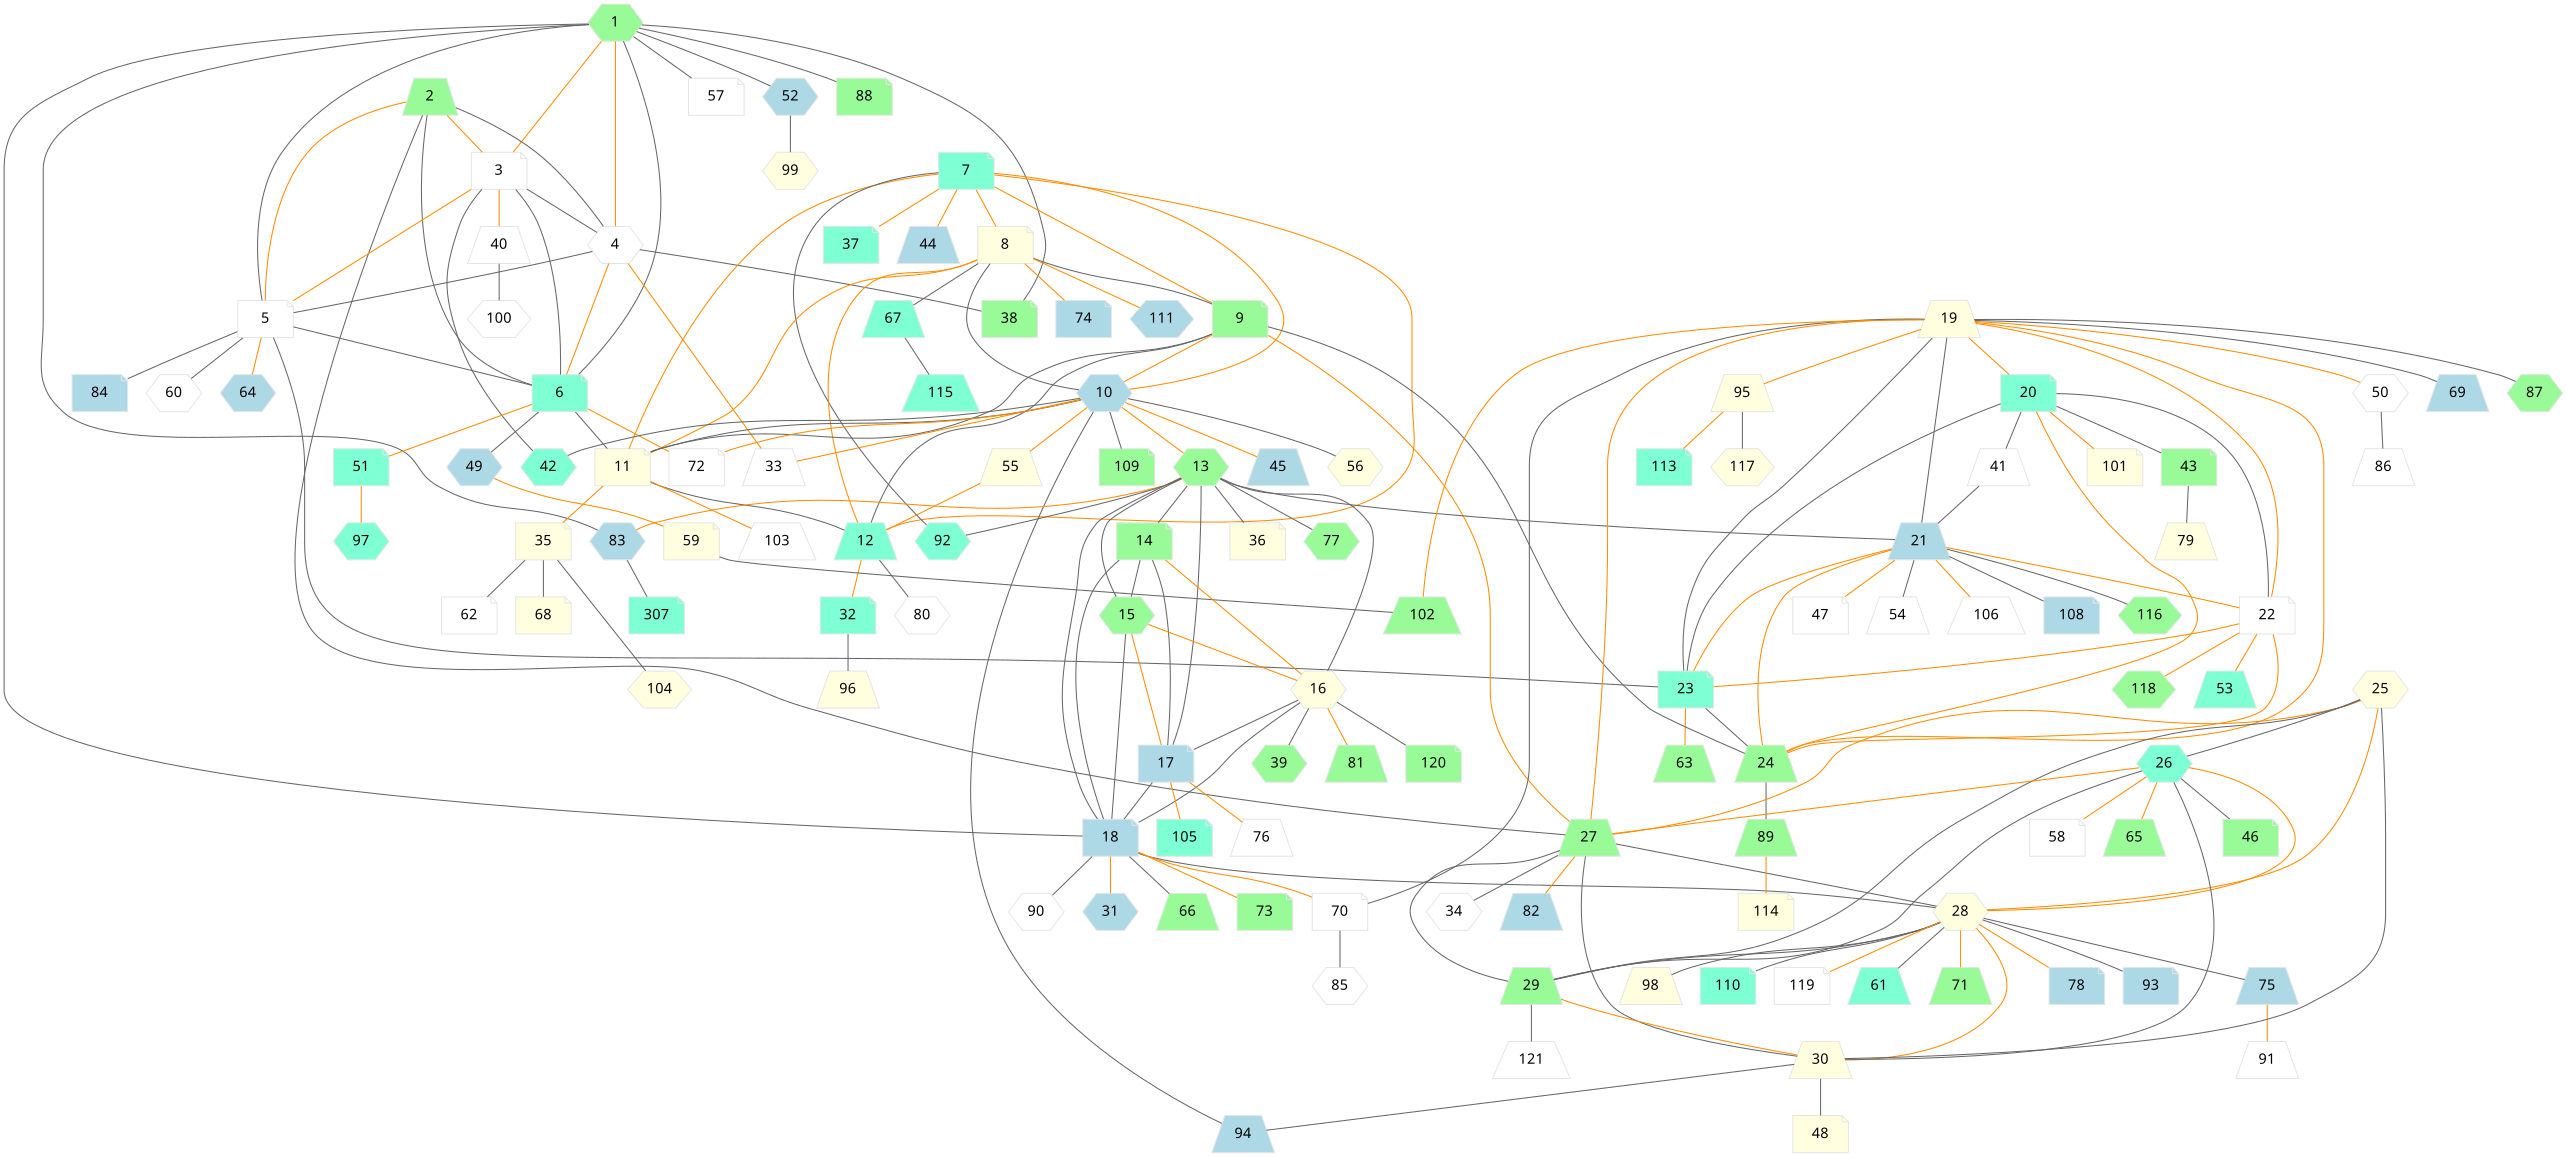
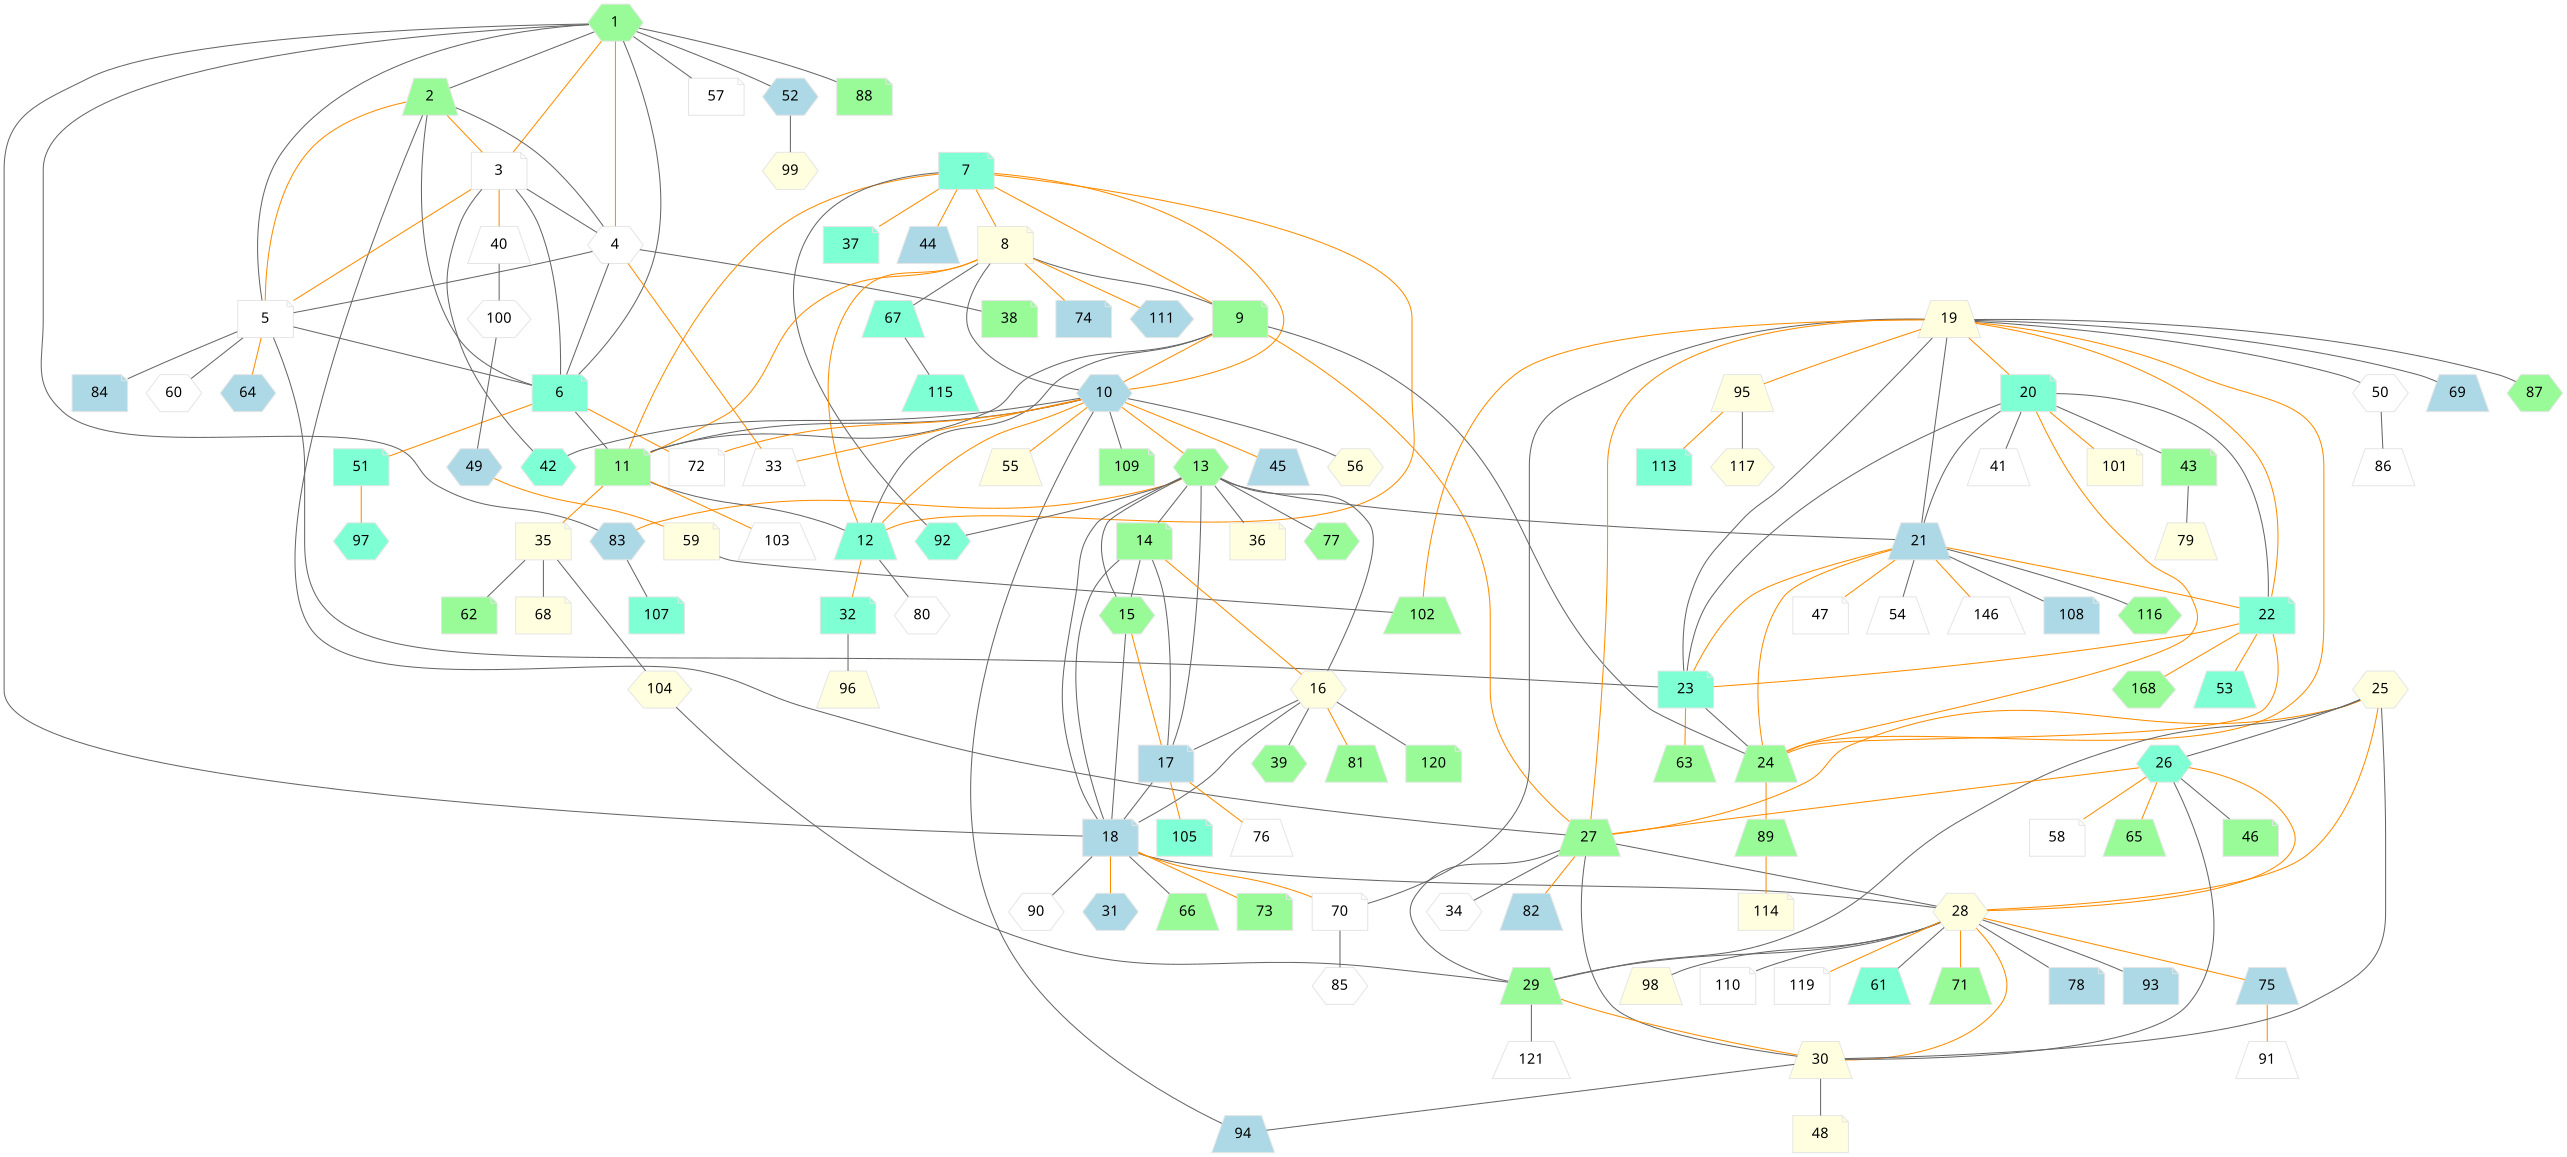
edge "1" -- "38": now "1" -- "2"
edge "4" -- "6": color darkorange -> gray40
edge "19" -- "50": color darkorange -> gray40
edge "6" -- "49": now "100" -- "49"
node "11": fillcolor lightyellow -> palegreen
edge "55" -- "12": now "10" -- "12"
edge "41" -- "21": now "20" -- "21"
node "62": fillcolor white -> palegreen
node "307": label "307" -> "107"
node "106": label "106" -> "146"
node "22": fillcolor white -> aquamarine
edge "15" -- "16": removed
node "118": label "118" -> "168"
edge "24" -- "89": color gray40 -> darkorange
edge "26" -- "29": now "104" -- "29"
edge "28" -- "78": color darkorange -> gray40
edge "28" -- "75": color gray40 -> darkorange
node "110": fillcolor aquamarine -> white
